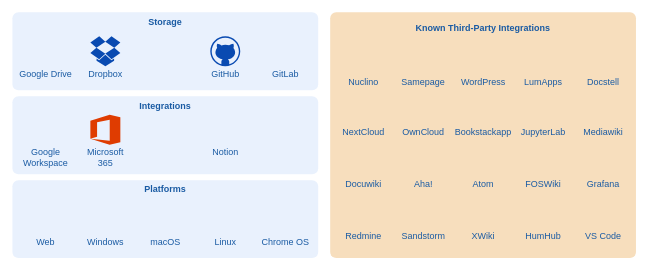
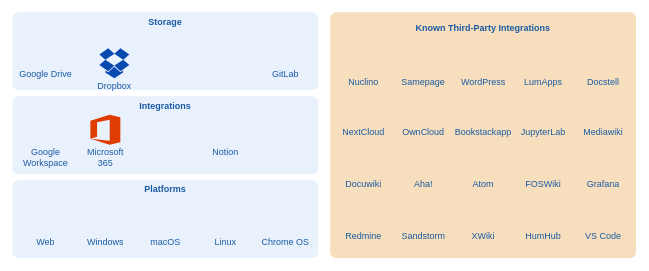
node "Dropbox": moved (105, 51) -> (114, 63)
node "GitHub": removed
